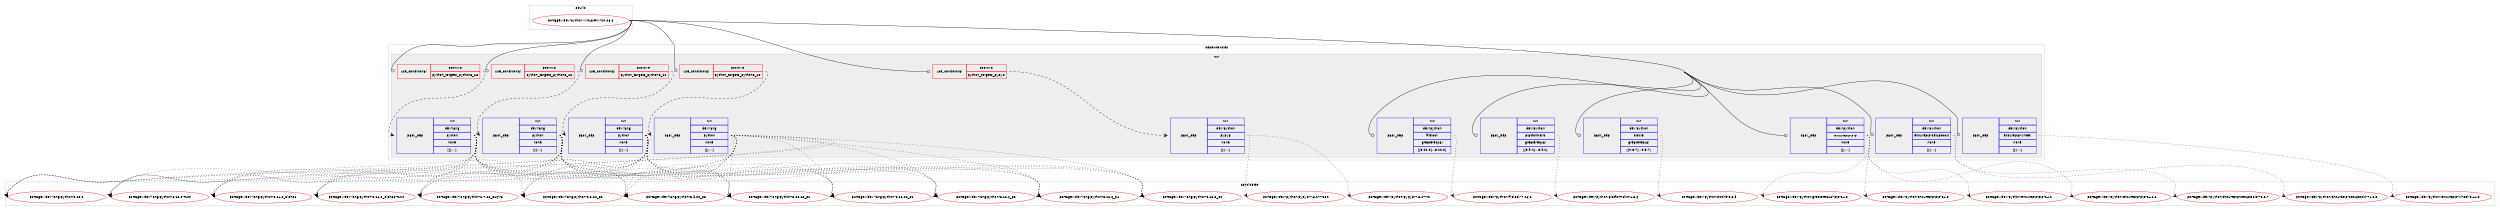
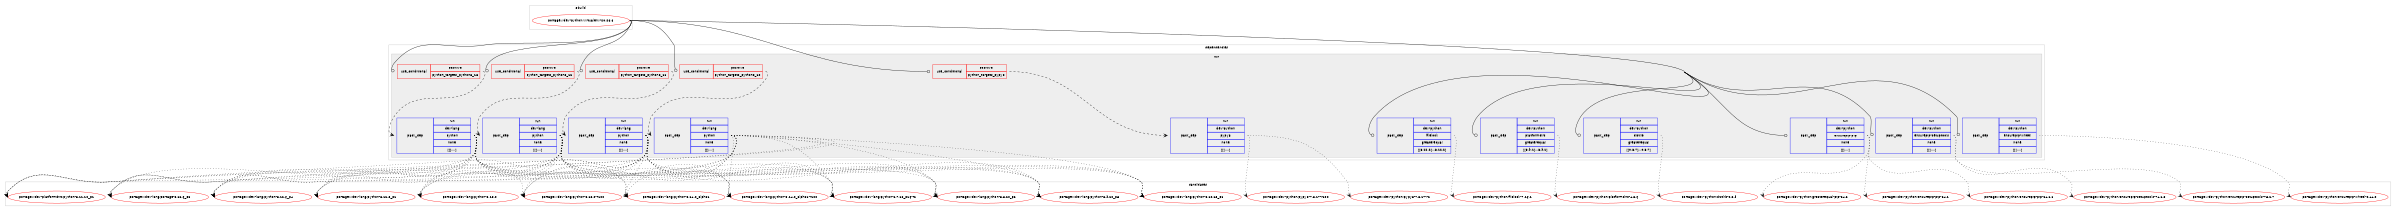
node "portage://dev-lang/python-3.11.10_p1": label "portage://dev-lang/python-3.11.10_p1" -> "portage://dev-platformdirs/python-3.11.10_p1"
node "portage://dev-lang/python-3.12.6_p2": label "portage://dev-lang/python-3.12.6_p2" -> "portage://dev-lang/portage-3.12.6_p2"
node "portage://dev-python/ensurepip-pip-24.0": removed
